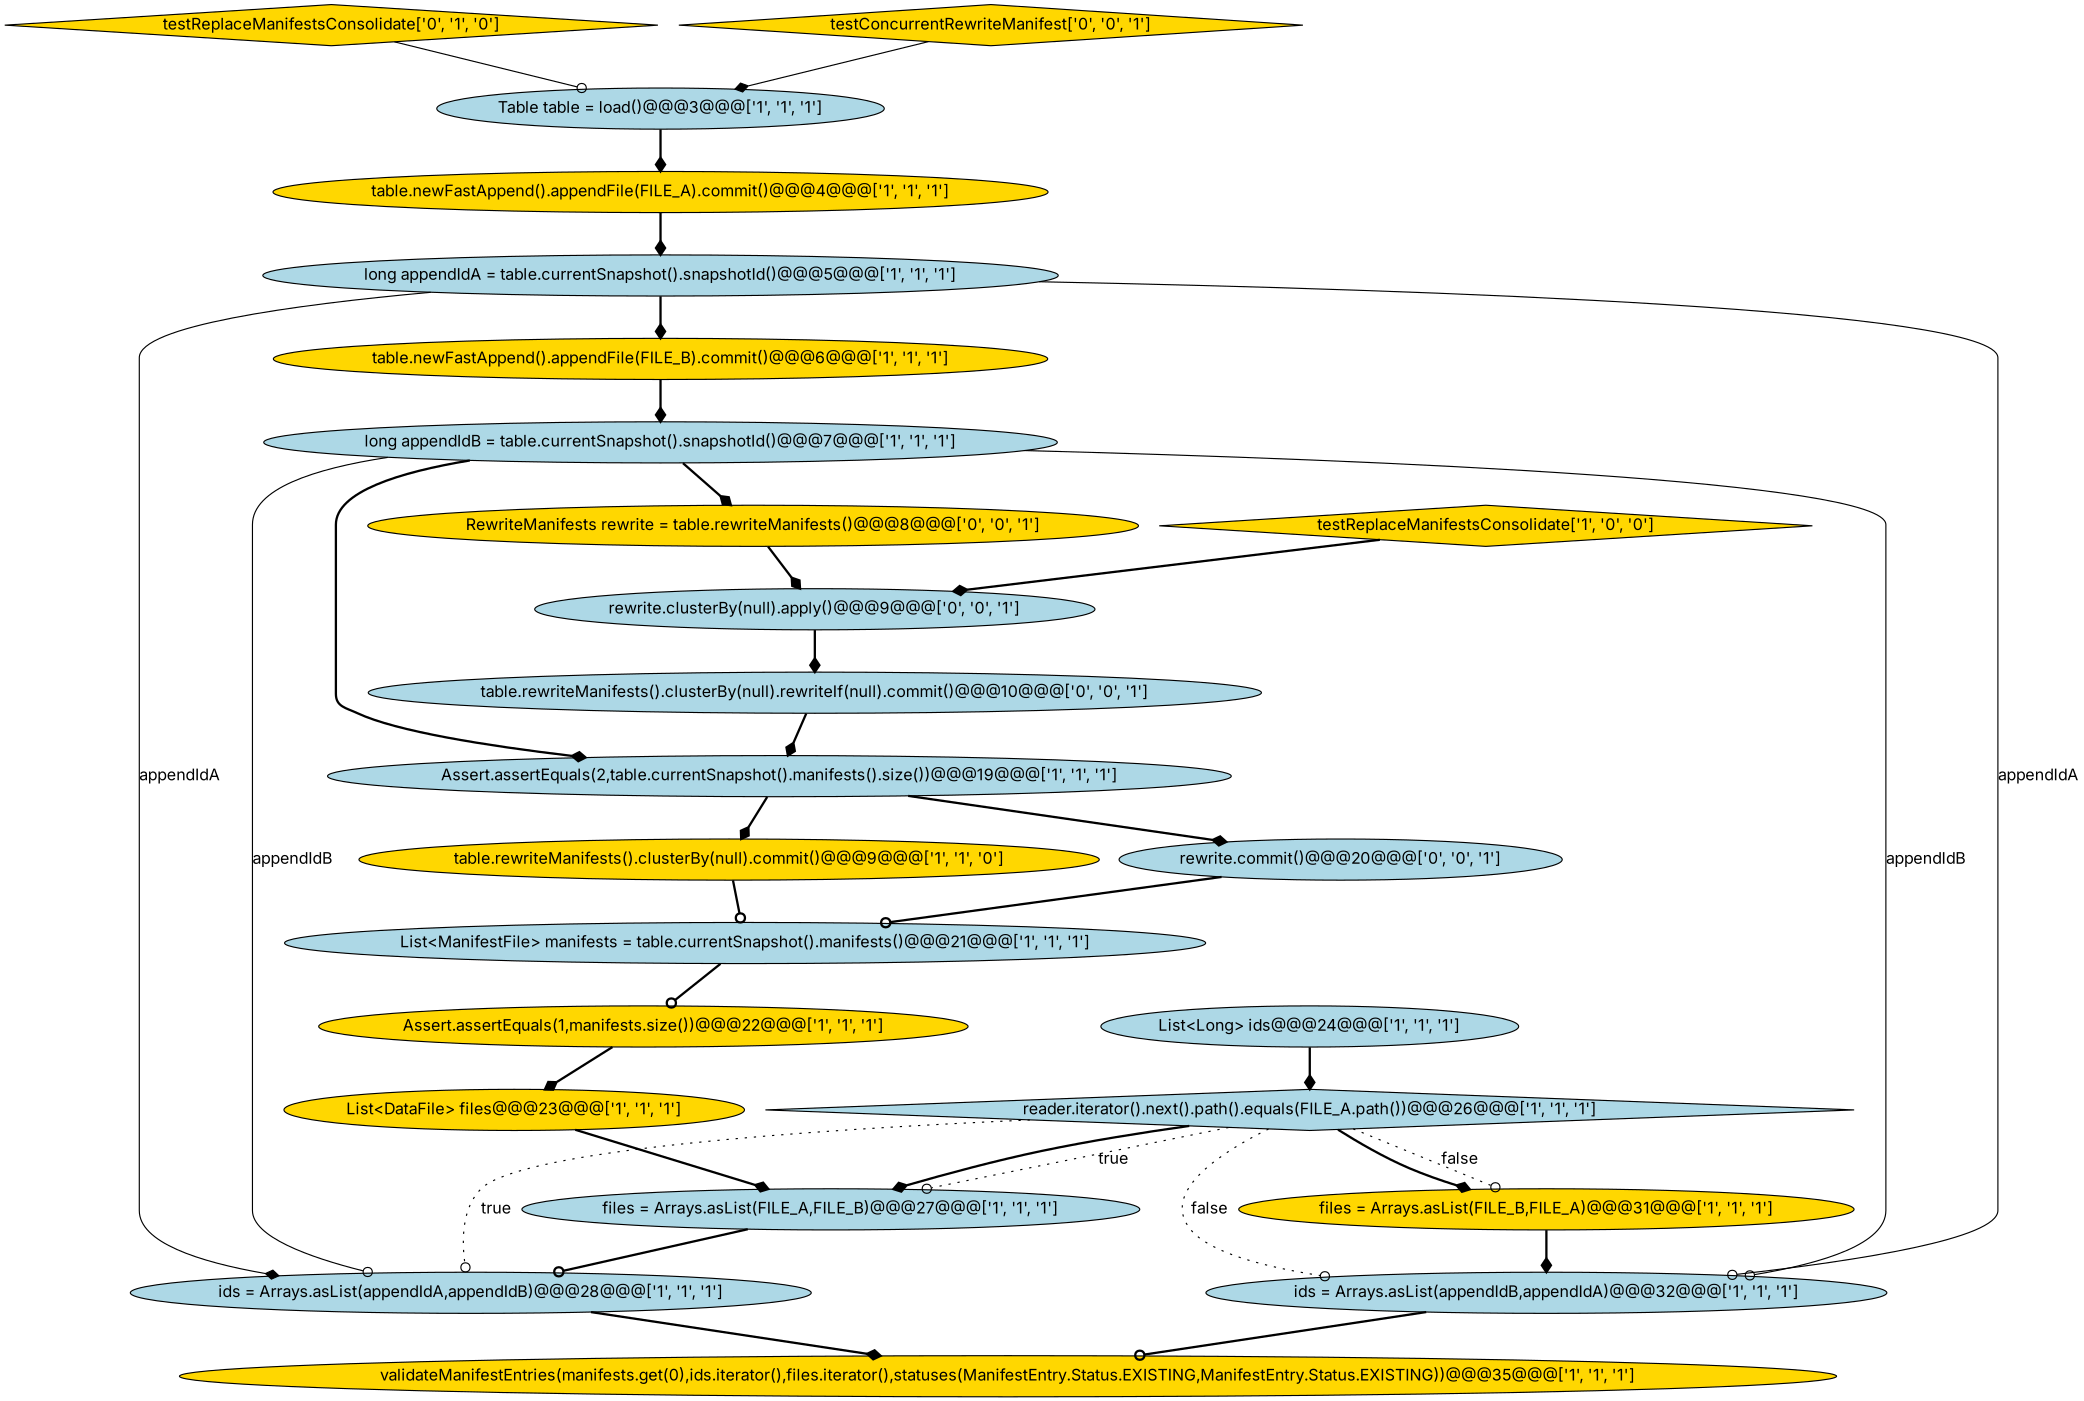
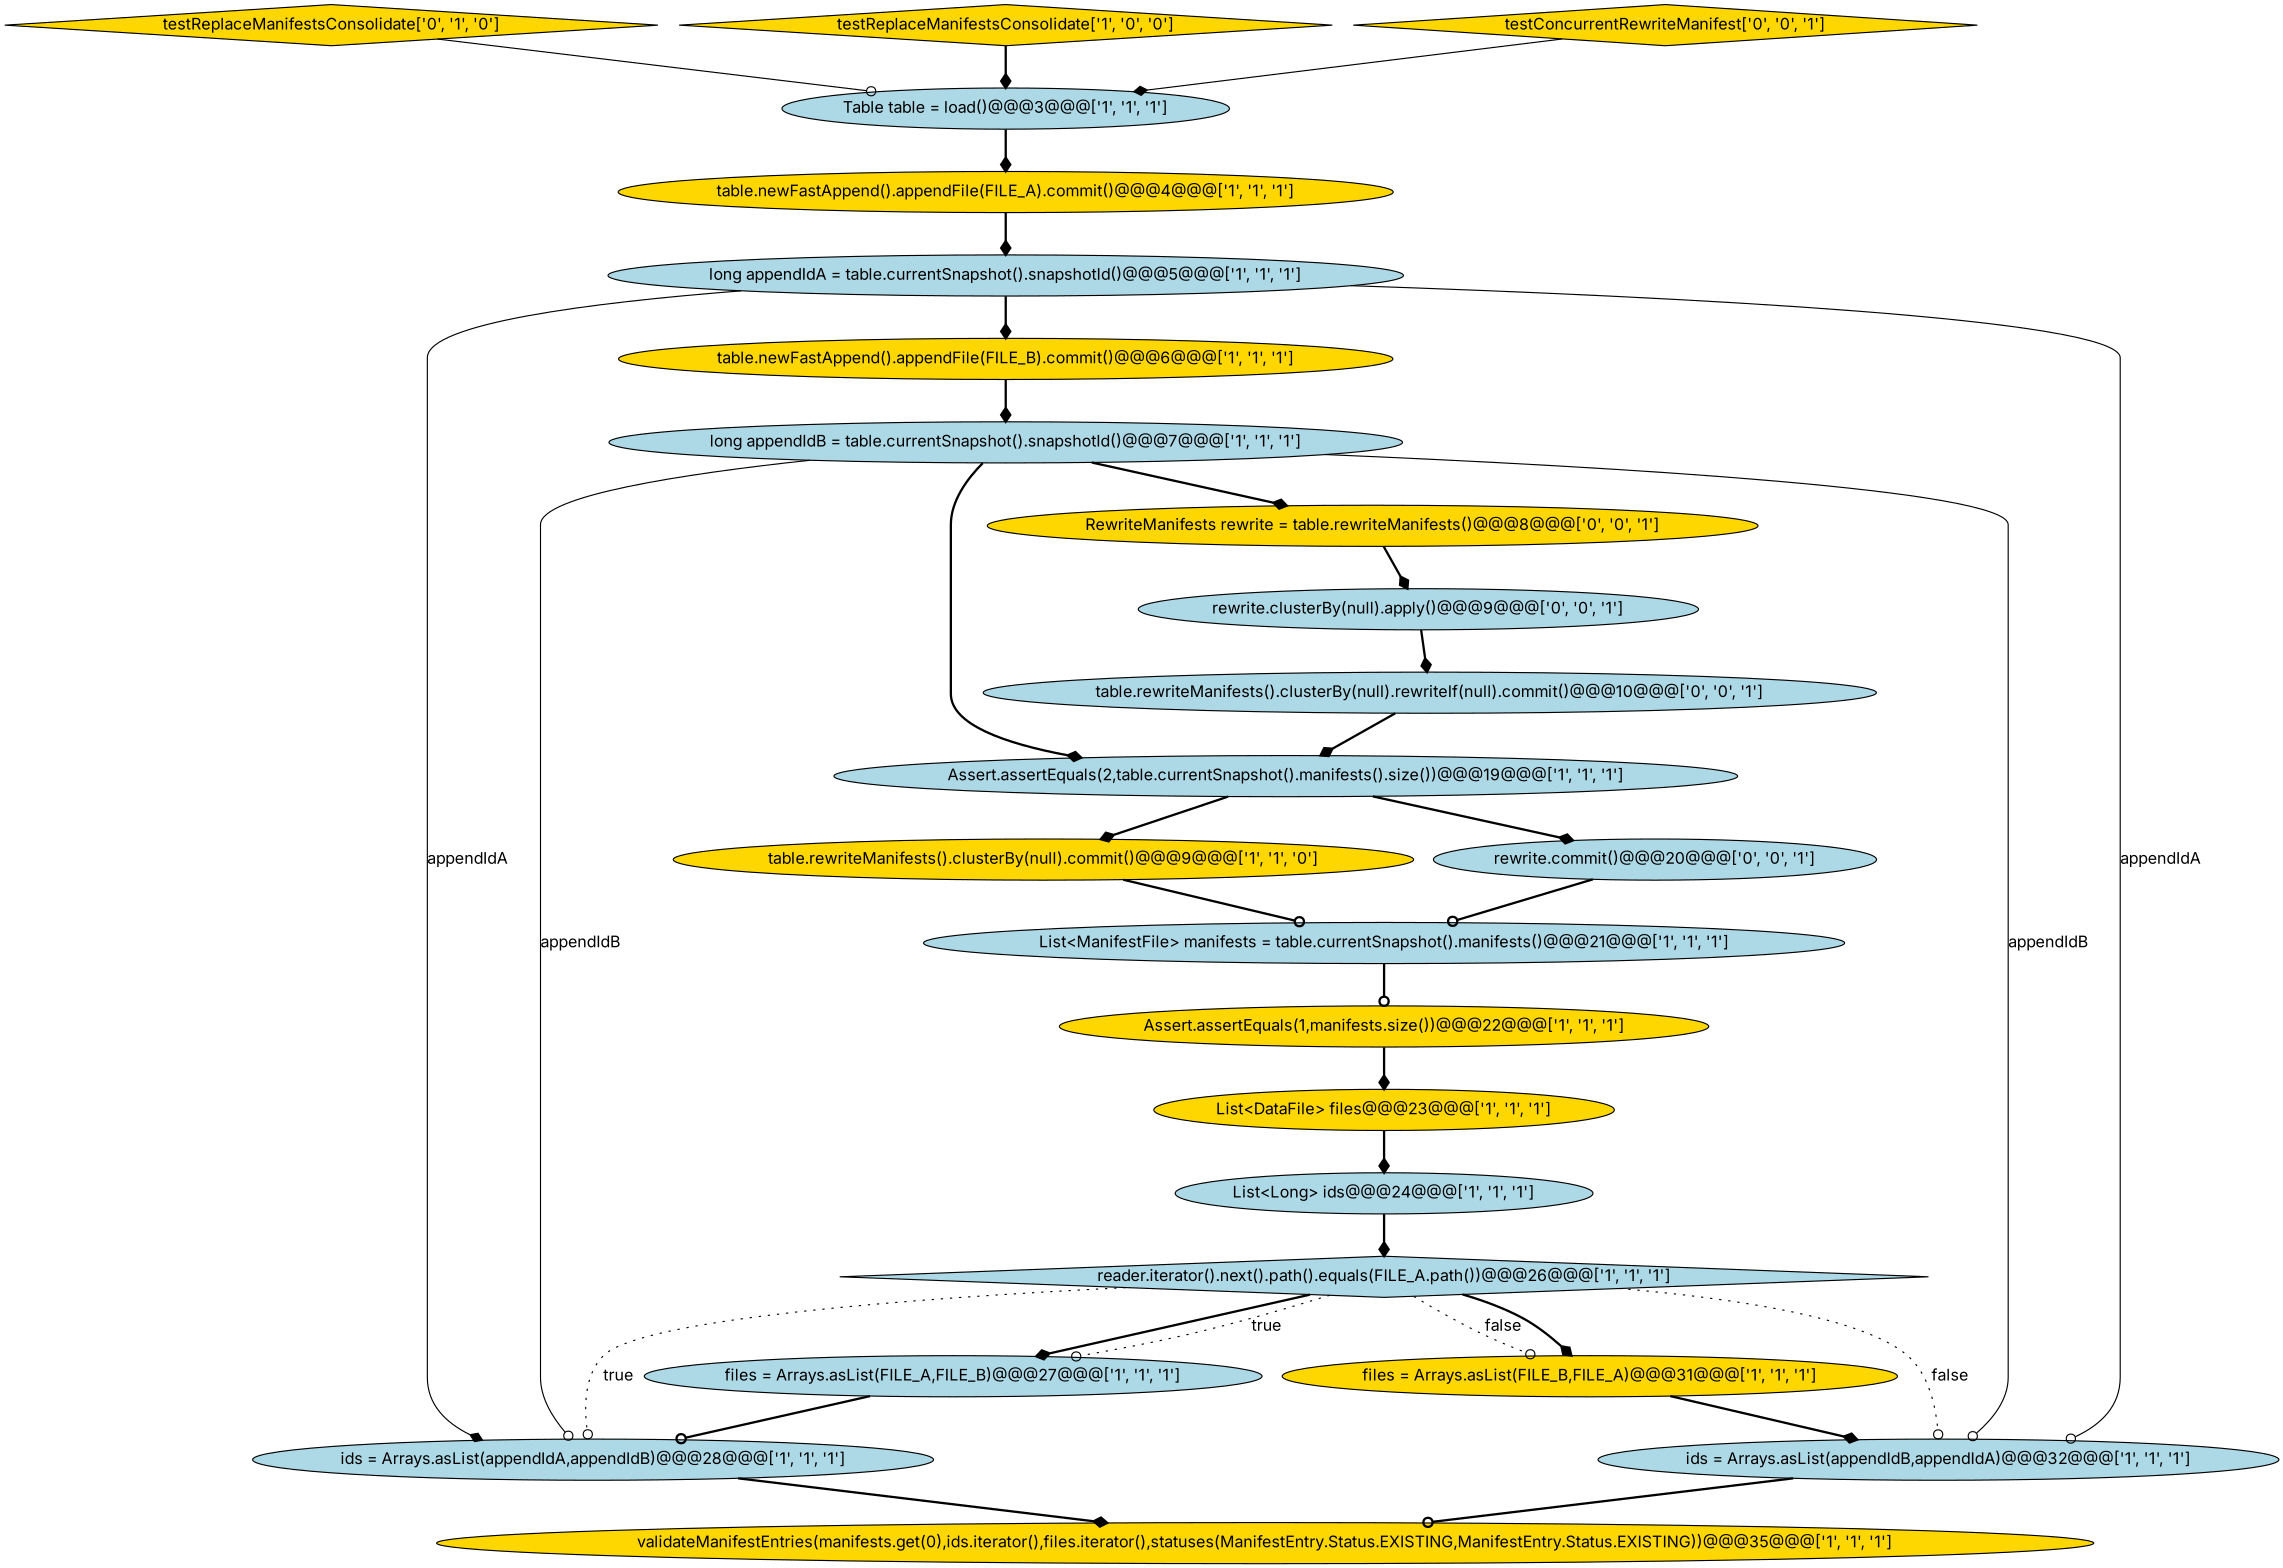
edge "testReplaceManifestsConsolidate['1', '0', '0']" -> "rewrite.clusterBy(null).apply()@@@9@@@['0', '0', '1']": now "testReplaceManifestsConsolidate['1', '0', '0']" -> "Table table = load()@@@3@@@['1', '1', '1']"
edge "List<DataFile> files@@@23@@@['1', '1', '1']" -> "files = Arrays.asList(FILE_A,FILE_B)@@@27@@@['1', '1', '1']": now "List<DataFile> files@@@23@@@['1', '1', '1']" -> "List<Long> ids@@@24@@@['1', '1', '1']"
